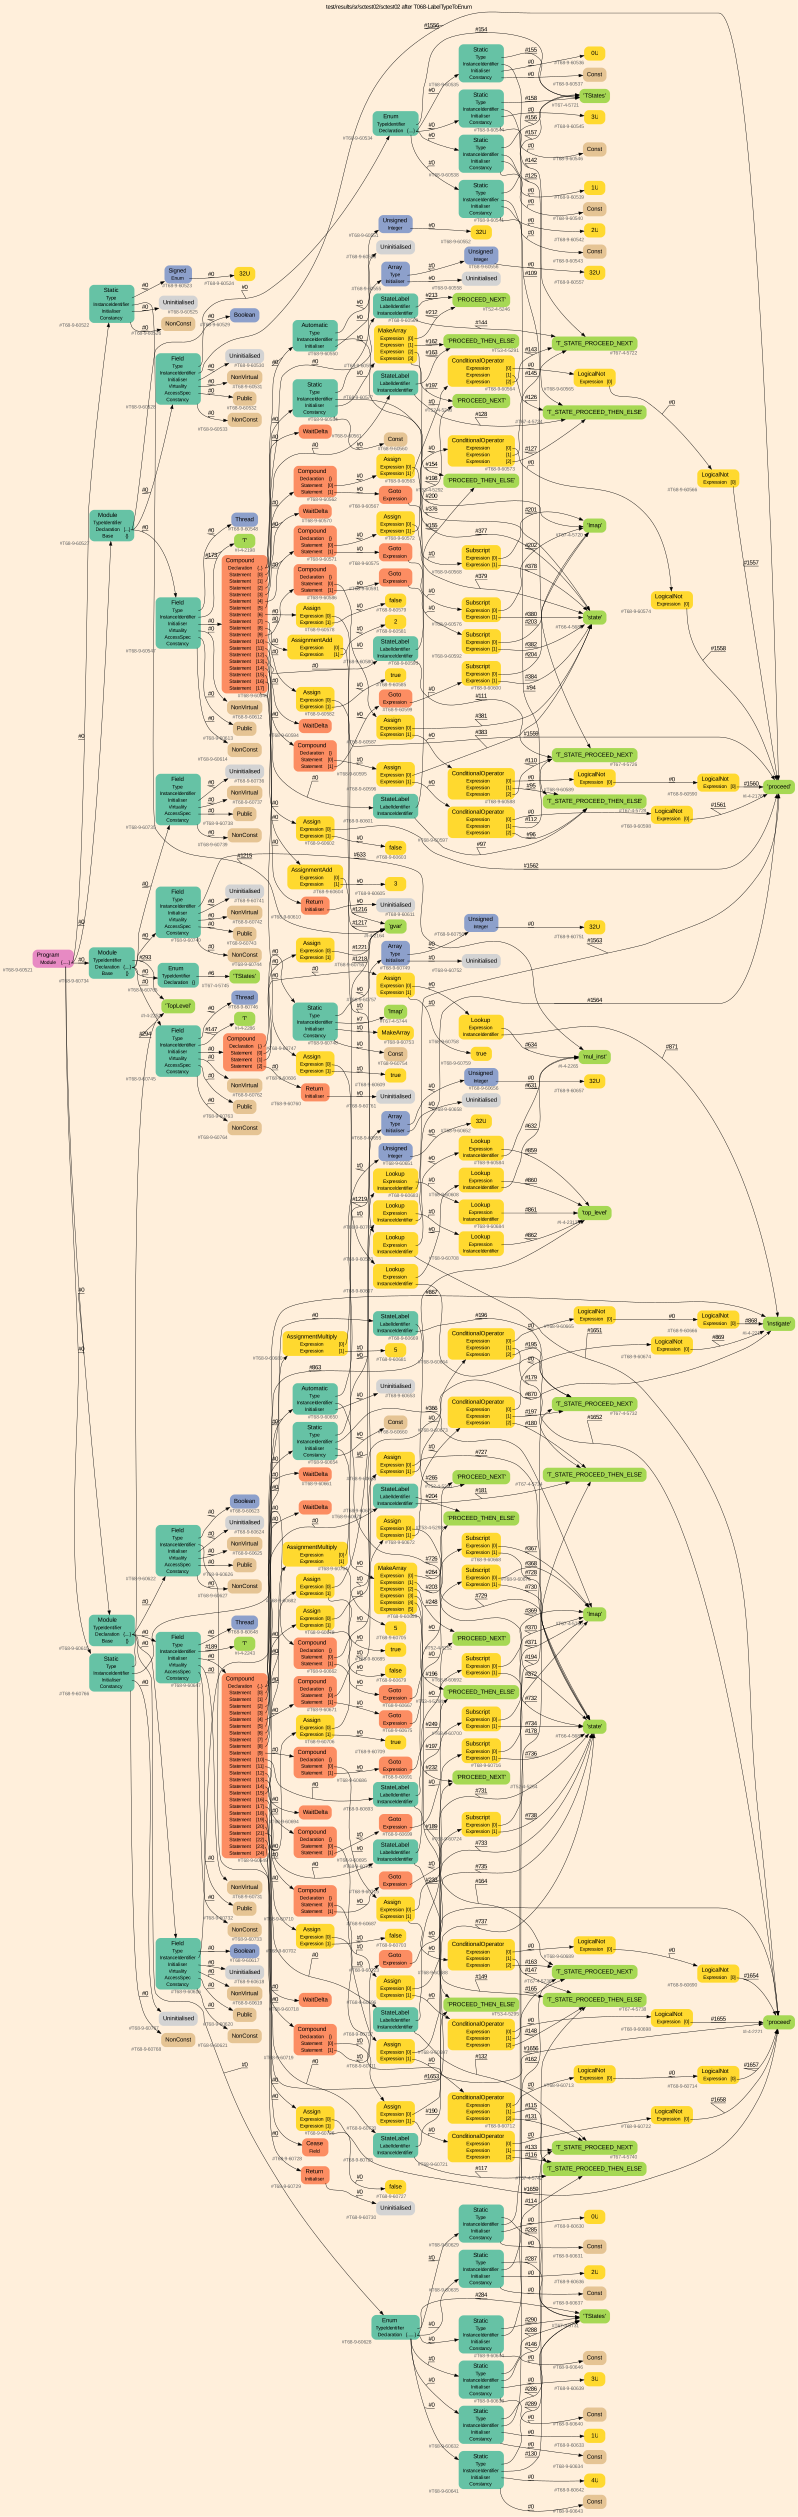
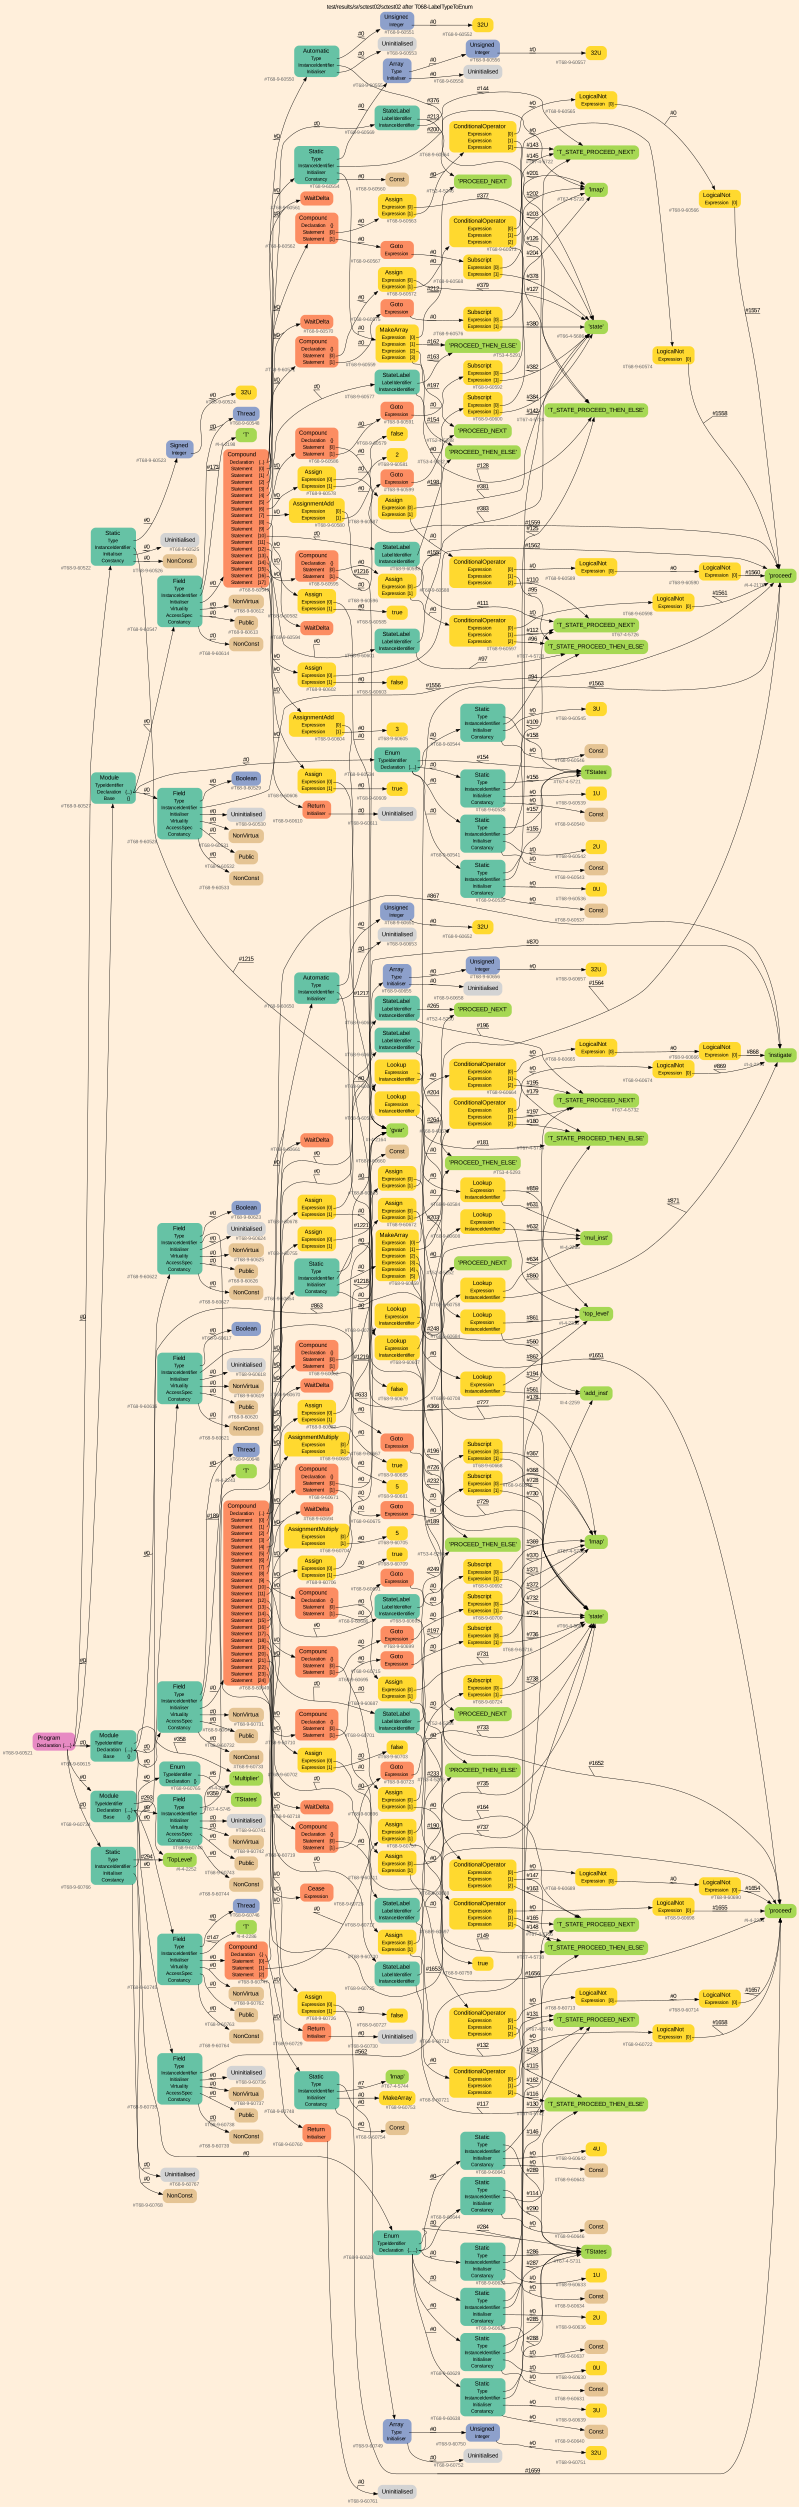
node "Signed": text "Enum" -> "Integer"
node "Program": text "Module" -> "Declaration"
node "'add_inst'": added
node "'Multiplier'": added
node "Cease": text "Field" -> "Expression"
